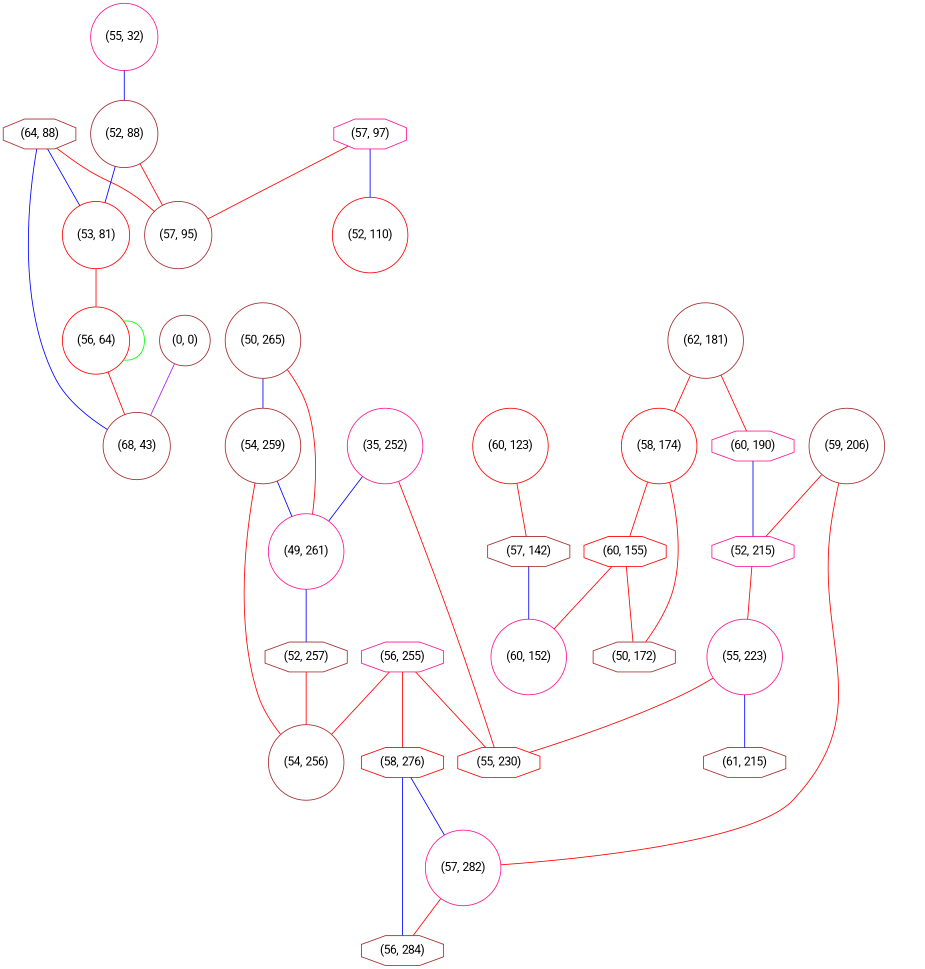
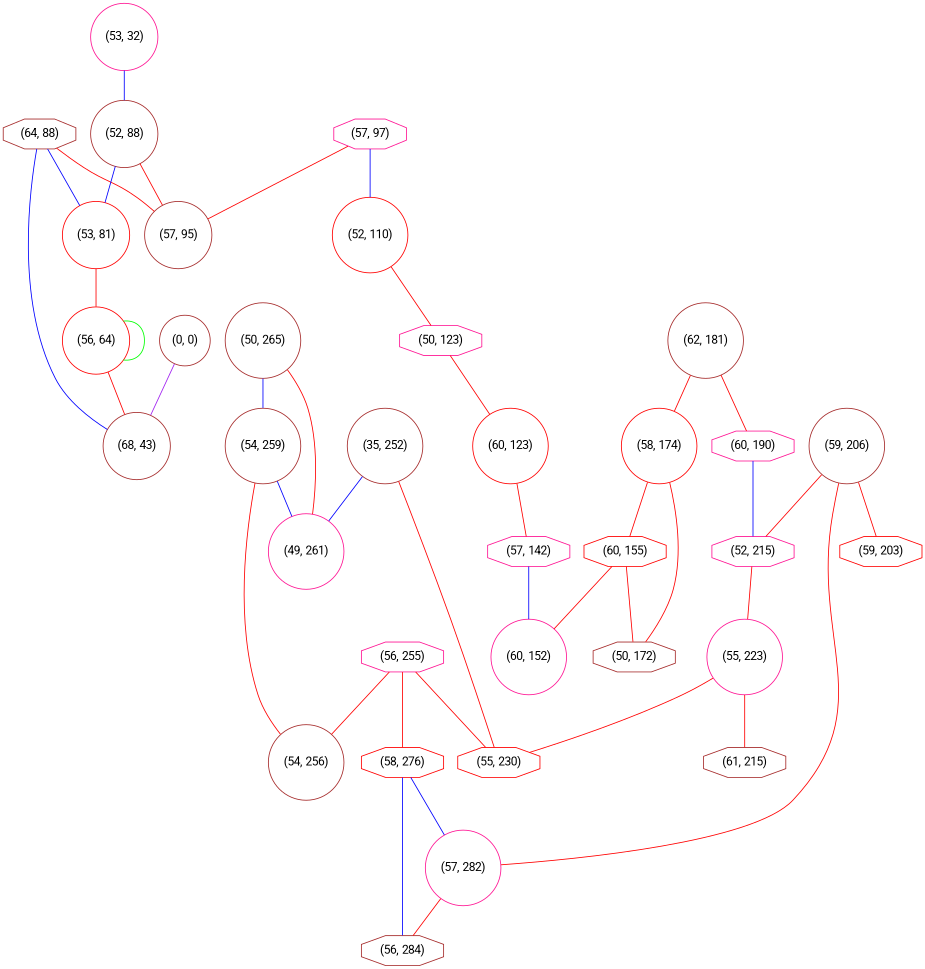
node "(55, 32)": label "(55, 32)" -> "(53, 32)"
node "(50, 123)": added
node "(35, 252)": color deeppink -> brown
node "(57, 142)": color brown -> deeppink
node "(59, 203)": added
node "(52, 257)": removed
edge "(55, 223)" -- "(61, 215)": color blue -> red
